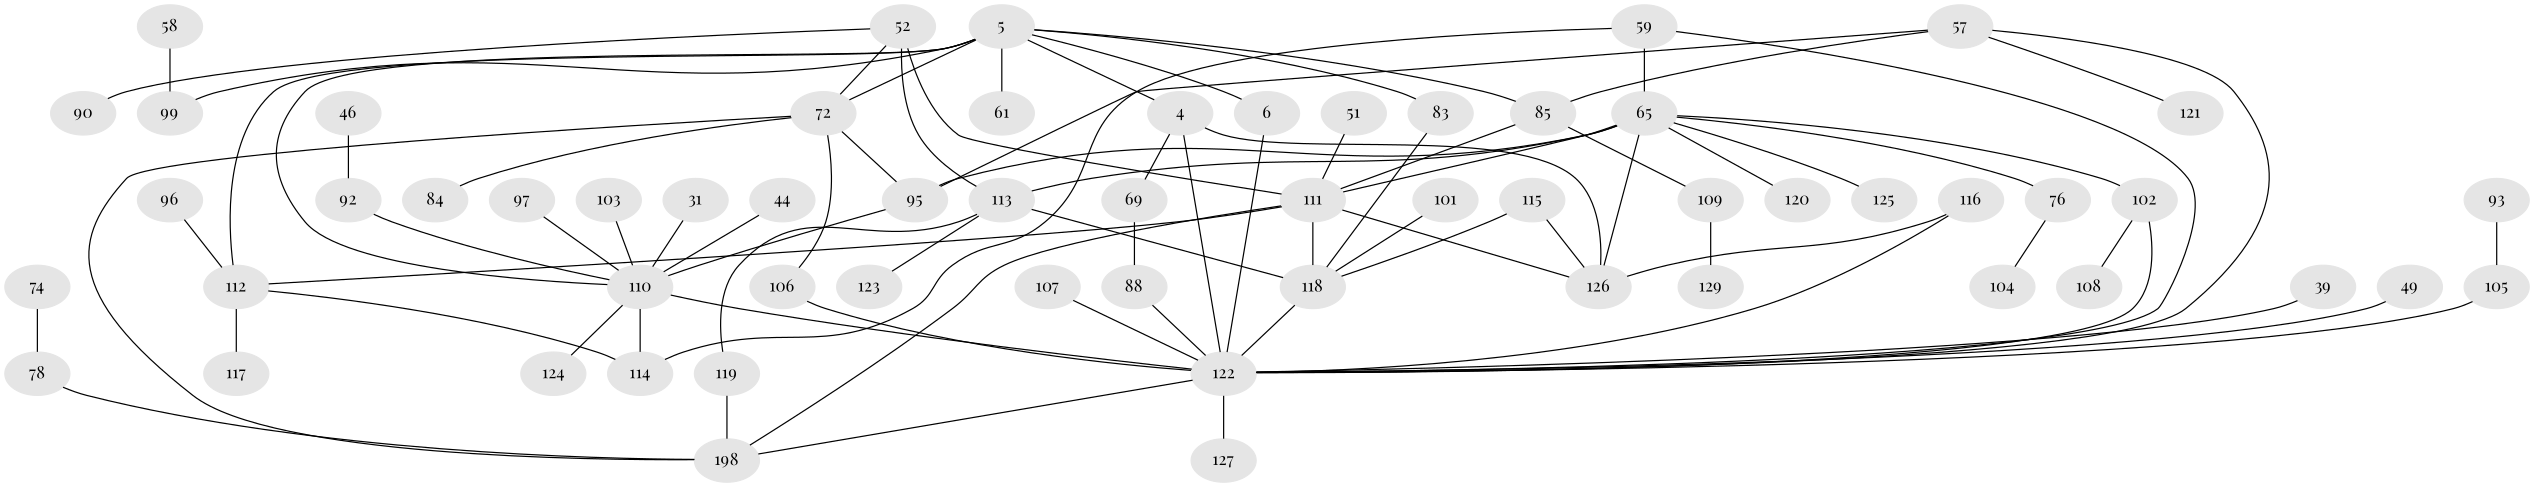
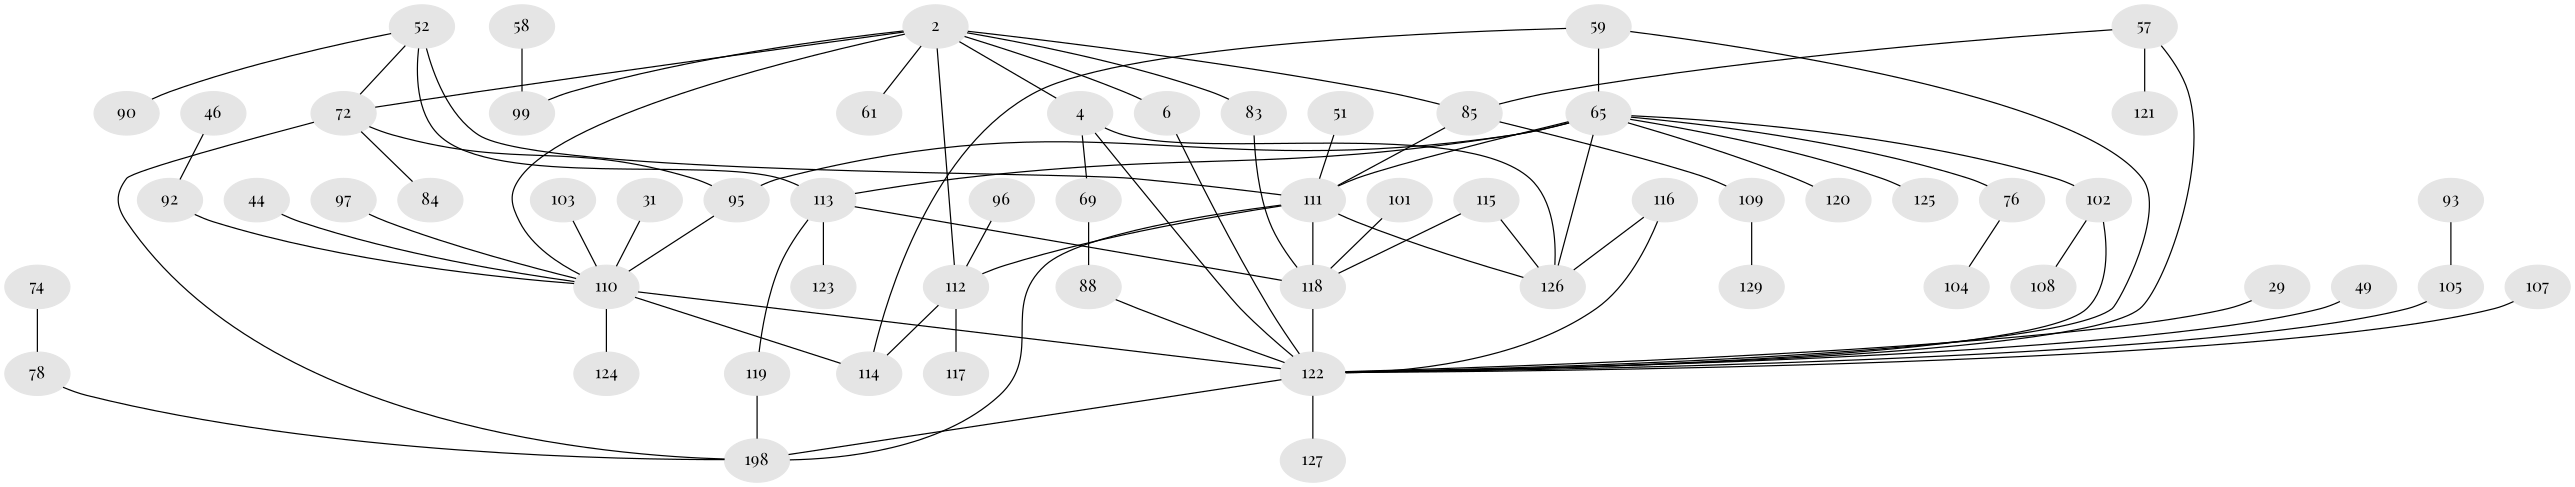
node "5": label "5" -> "2"
edge "57" -- "95": removed
node "106": removed
node "39": label "39" -> "29"
